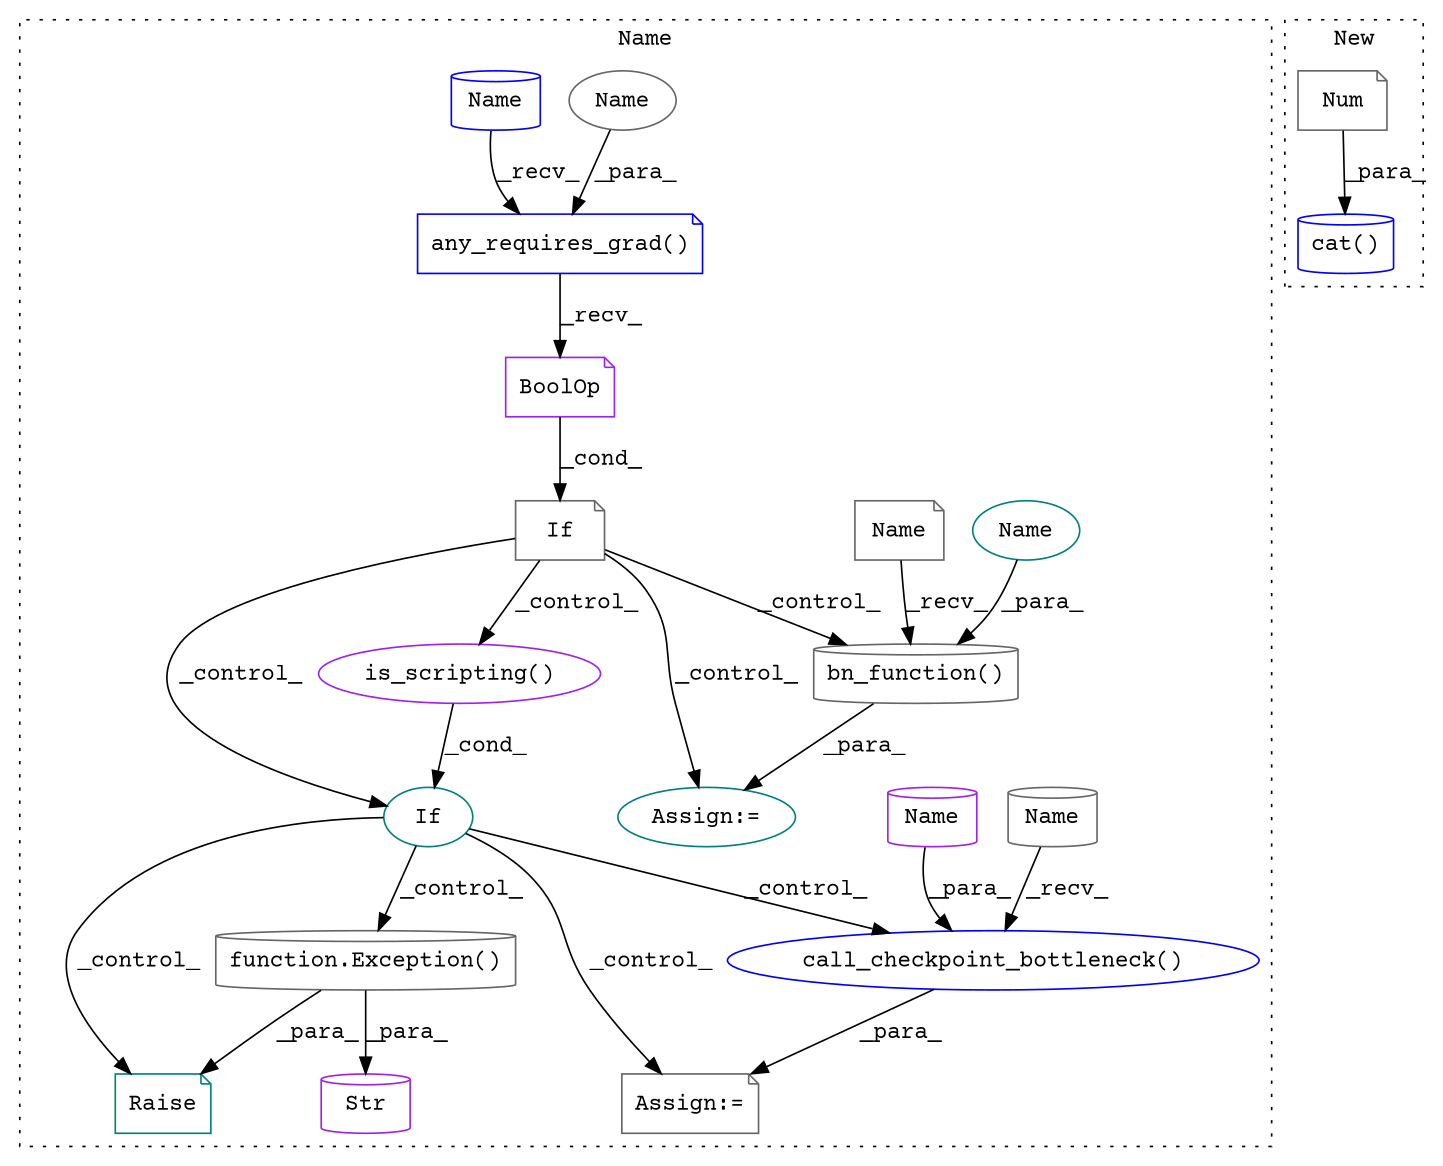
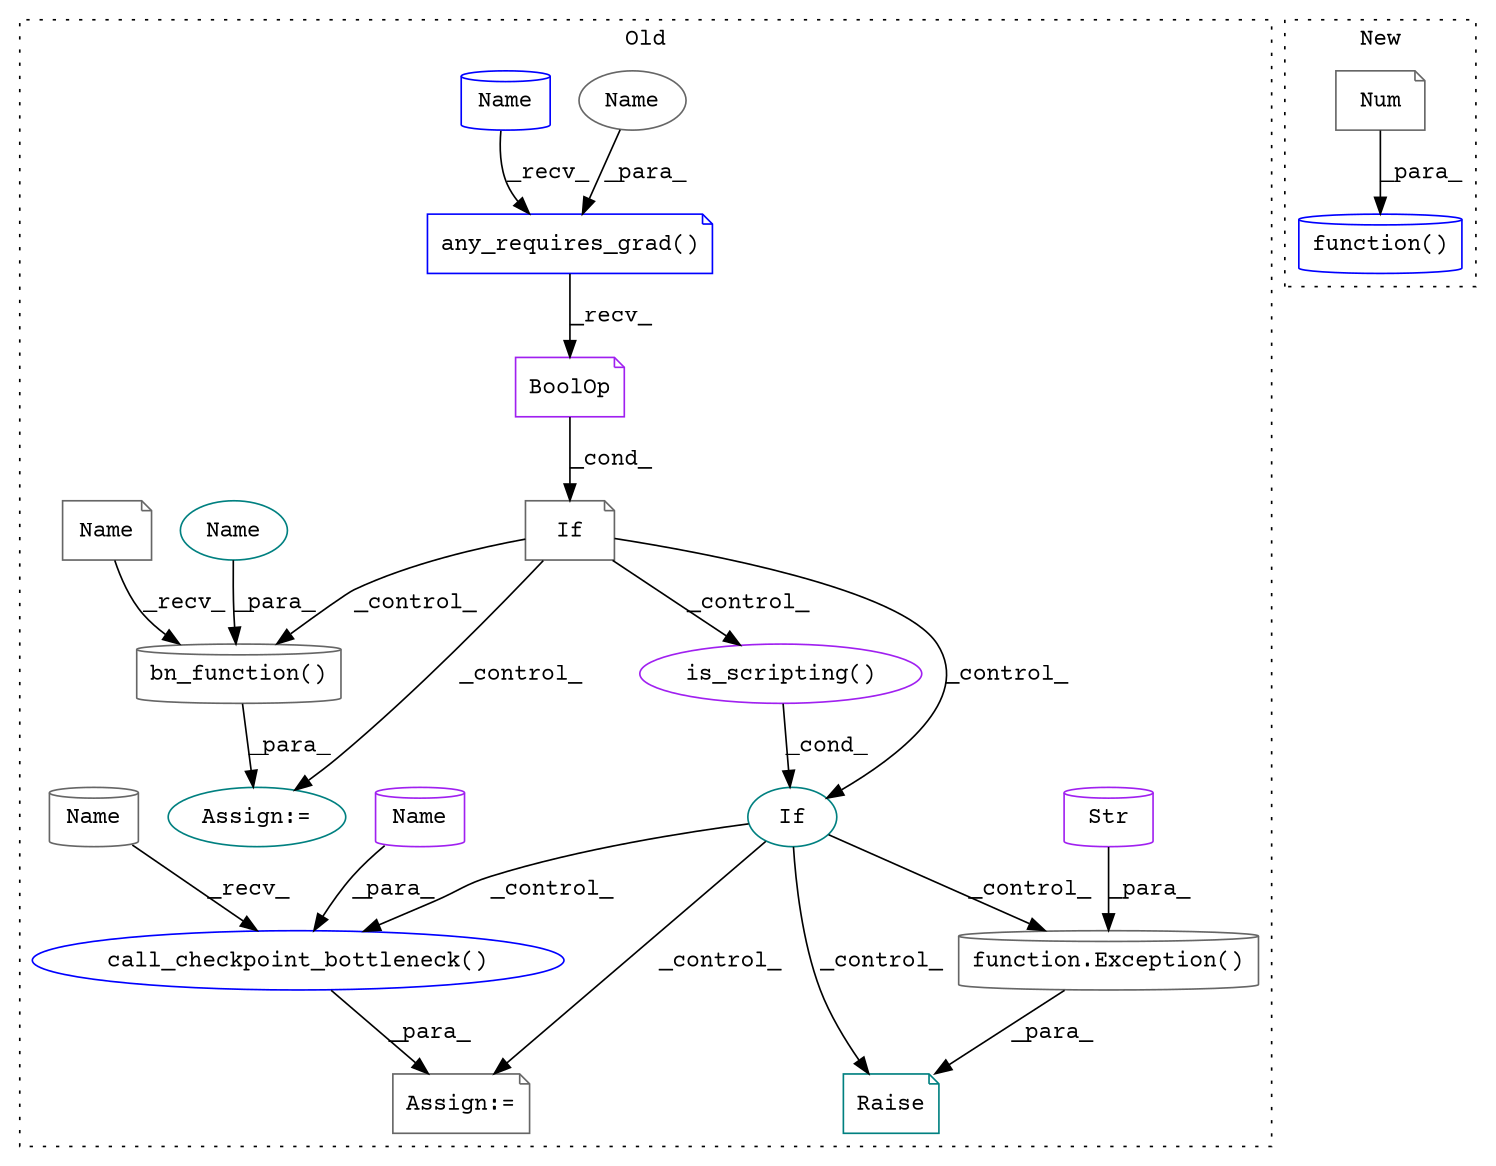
cluster "Name": label "Name" -> "Old"
node "cat()": label "cat()" -> "function()"
edge "function.Exception()" -> "Str": reversed
